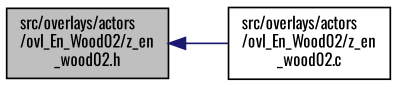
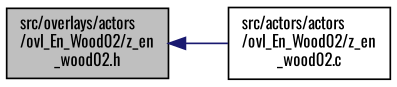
node "src/overlays/actors /ovl_En_Wood02/z_en _wood02.c": label "src/overlays/actors /ovl_En_Wood02/z_en _wood02.c" -> "src/actors/actors /ovl_En_Wood02/z_en _wood02.c"
